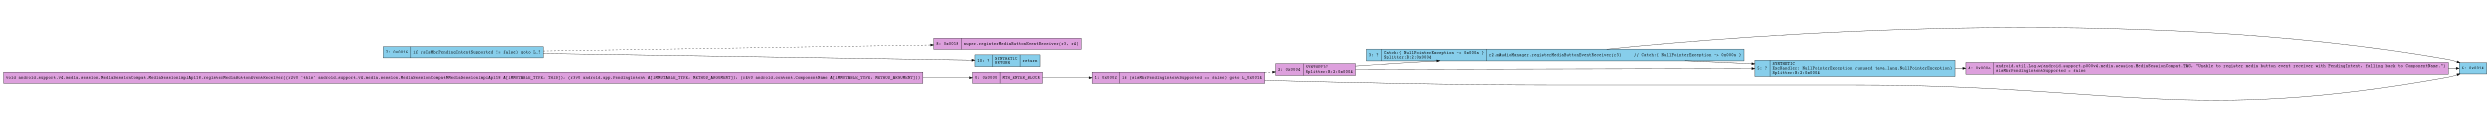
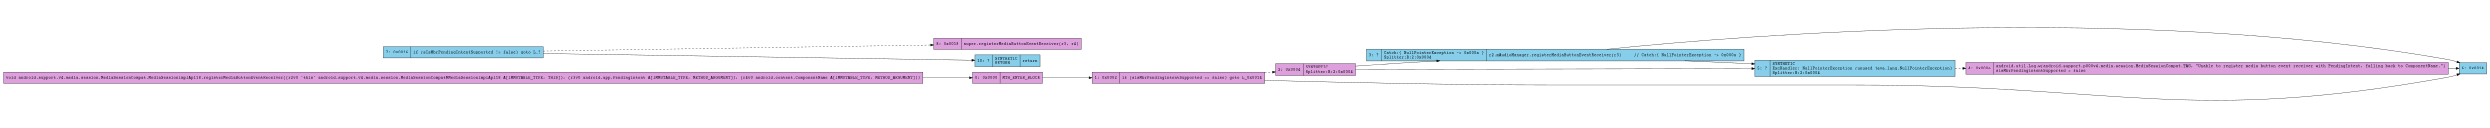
edge "5: ?" -> "4: 0x000a": style solid -> dashed
